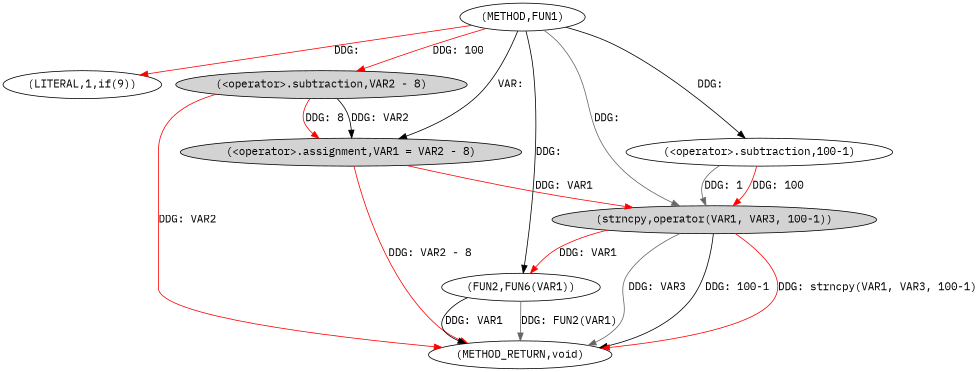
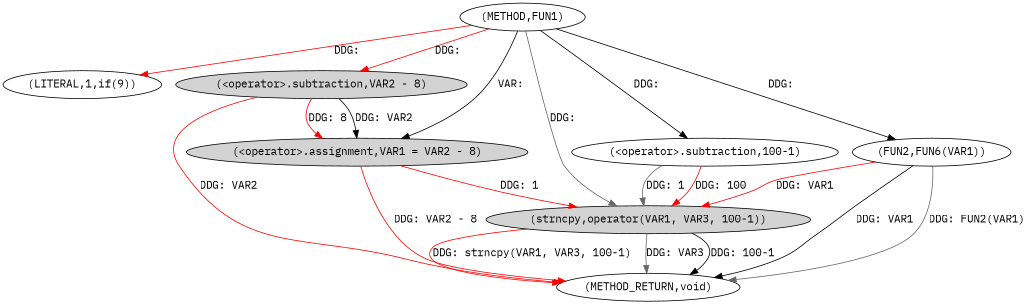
edge "(METHOD,FUN1)" -> "(<operator>.subtraction,VAR2 - 8)": label "DDG: 100" -> "DDG: "
edge "(<operator>.assignment,VAR1 = VAR2 - 8)" -> "(strncpy,operator(VAR1, VAR3, 100-1))": label "DDG: VAR1" -> "DDG: 1"
edge "(strncpy,operator(VAR1, VAR3, 100-1))" -> "(FUN2,FUN6(VAR1))": reversed
